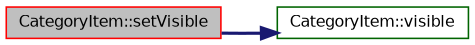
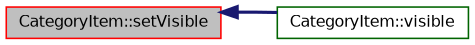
edge "CategoryItem::setVisible" -> "CategoryItem::visible": reversed
